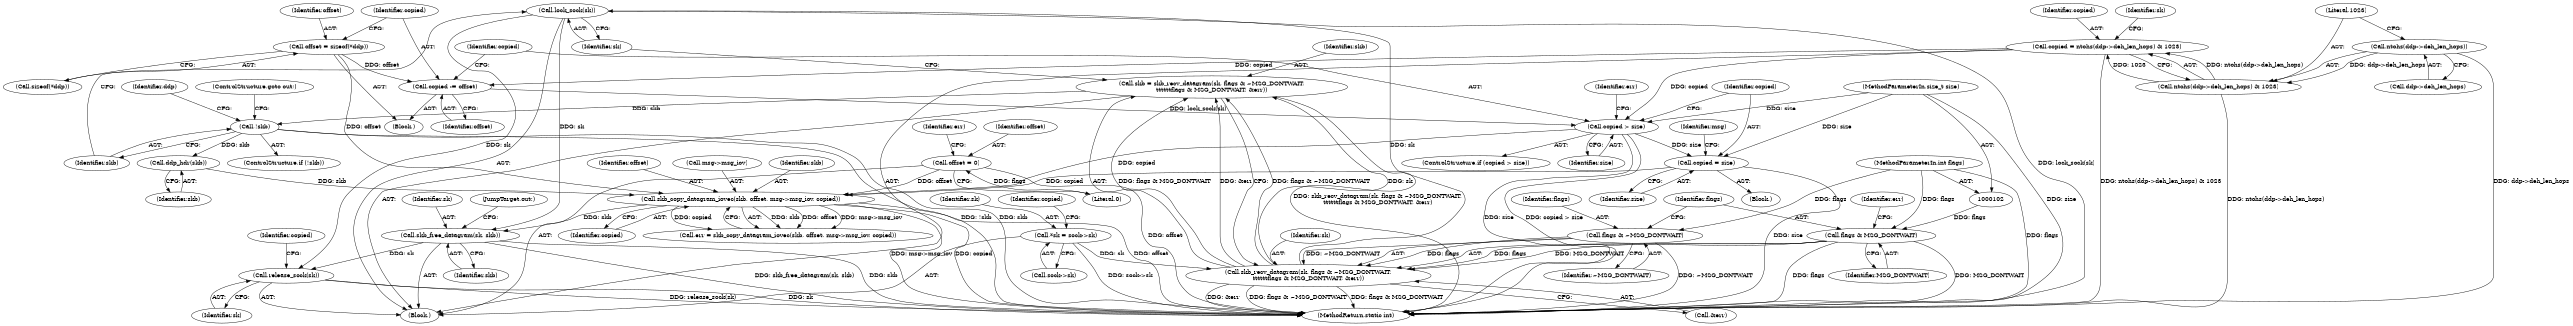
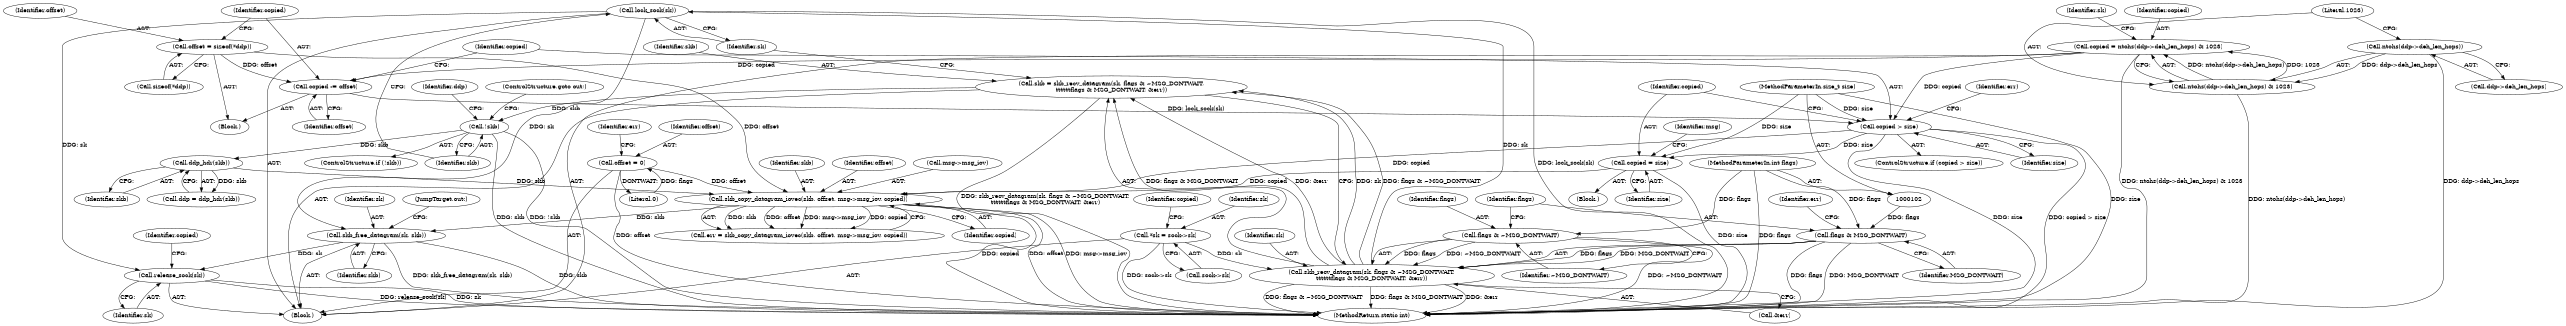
edge "(Call,offset = 0)" -> "(Literal,0)": label "CFG: " -> "DONTWAIT: "
node "(Call,ddp = ddp_hdr(skb))": added
